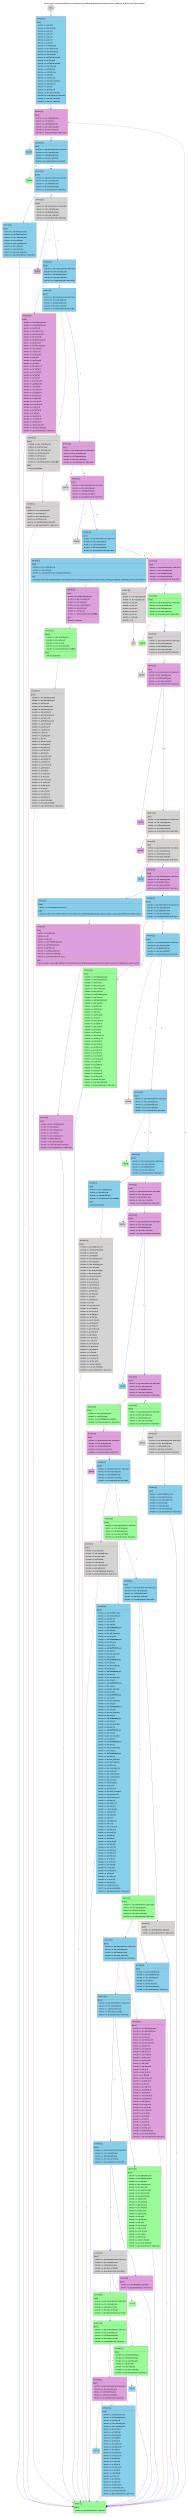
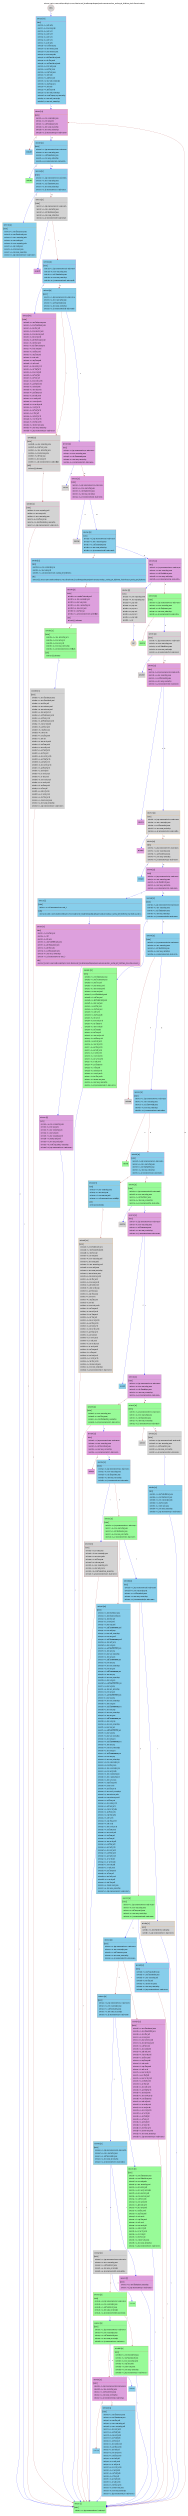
node "0x4014f8 [28]": fillcolor plum -> palegreen
